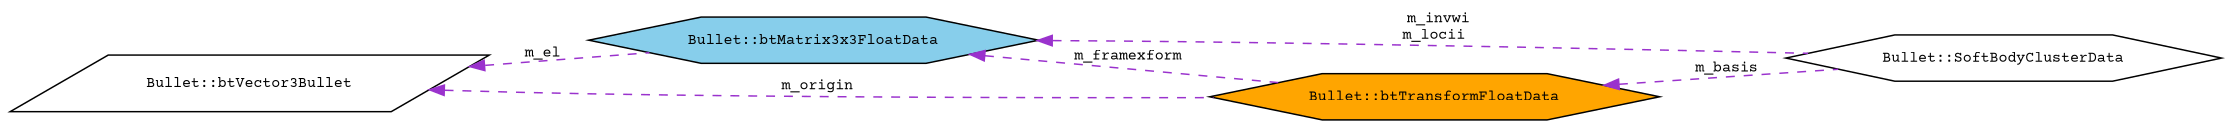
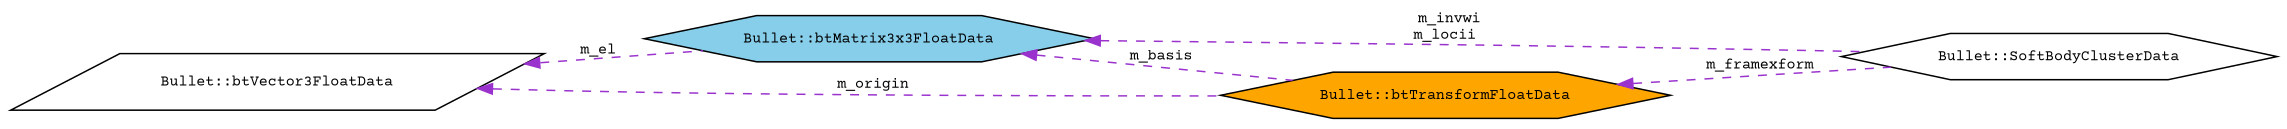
edge "Bullet::btTransformFloatData" -> "Bullet::btMatrix3x3FloatData": label " m_framexform" -> " m_basis"
edge "Bullet::SoftBodyClusterData" -> "Bullet::btTransformFloatData": label " m_basis" -> " m_framexform"
node "Bullet::btVector3Bullet": label "Bullet::btVector3Bullet" -> "Bullet::btVector3FloatData"
